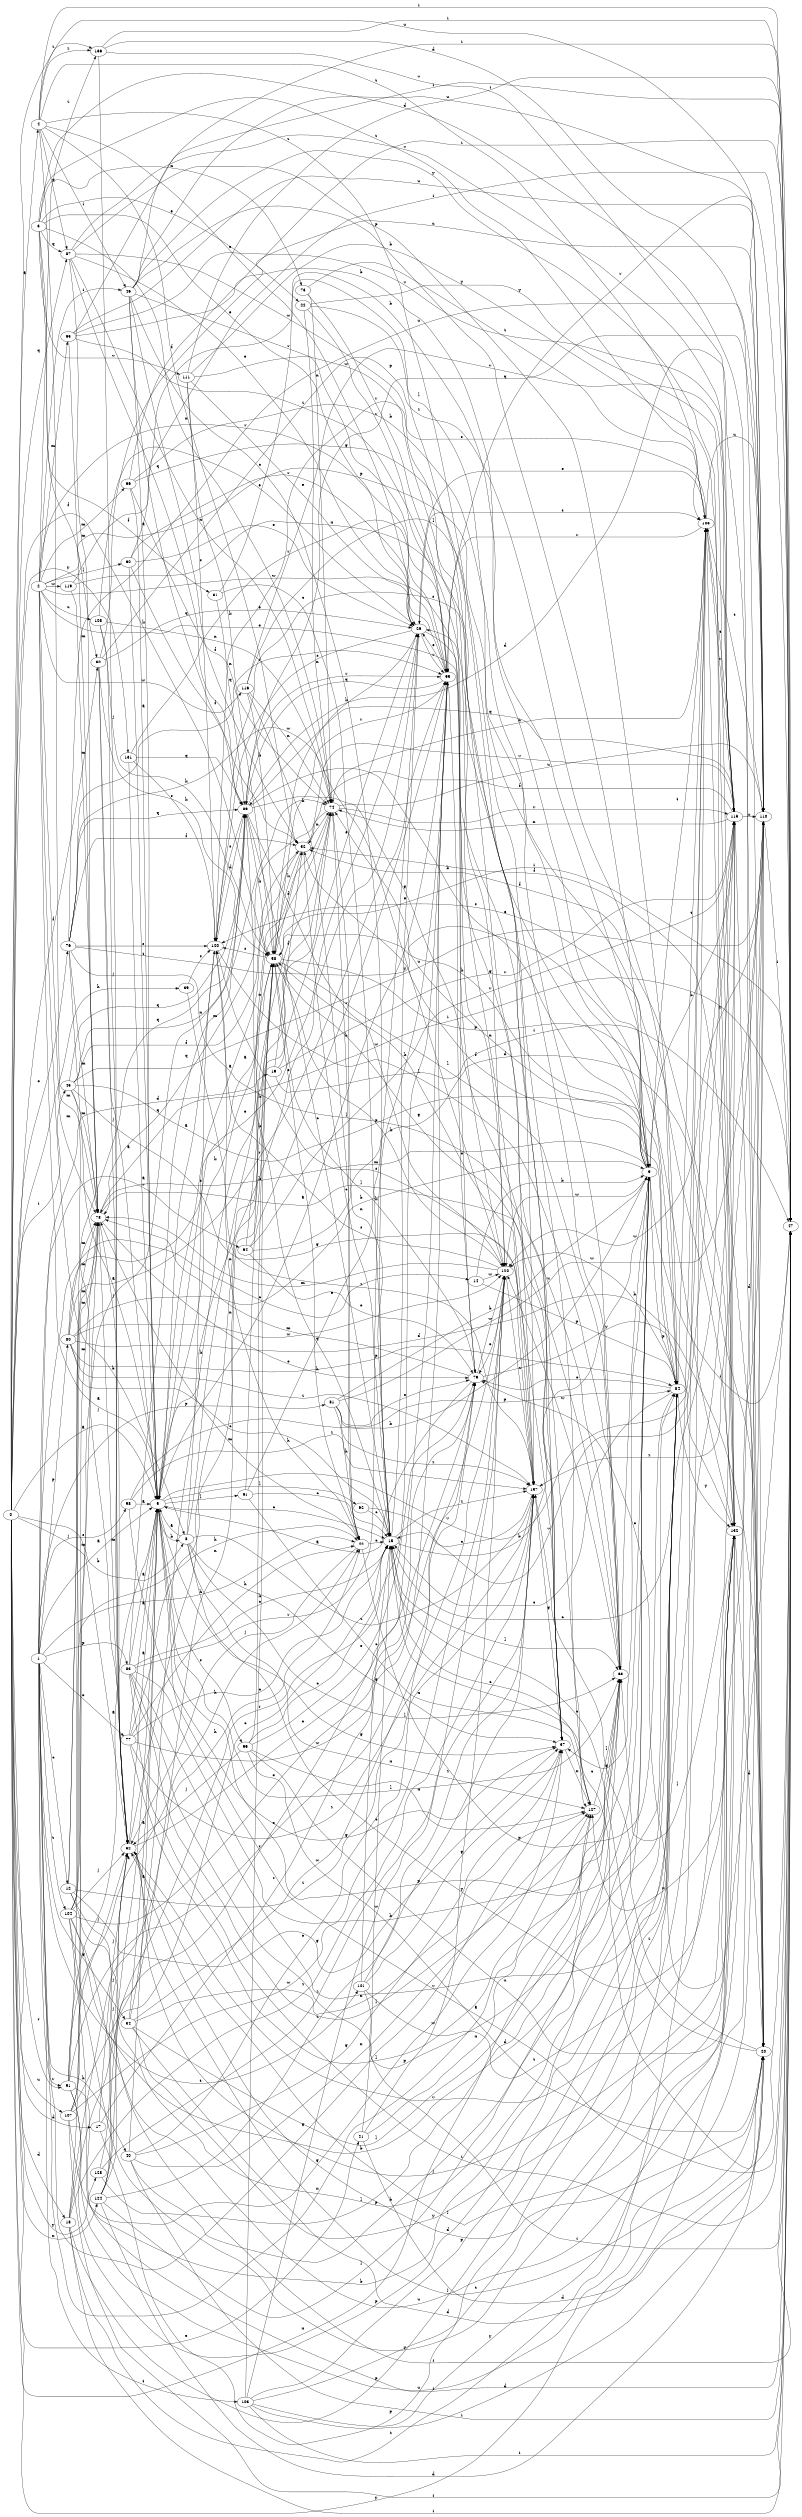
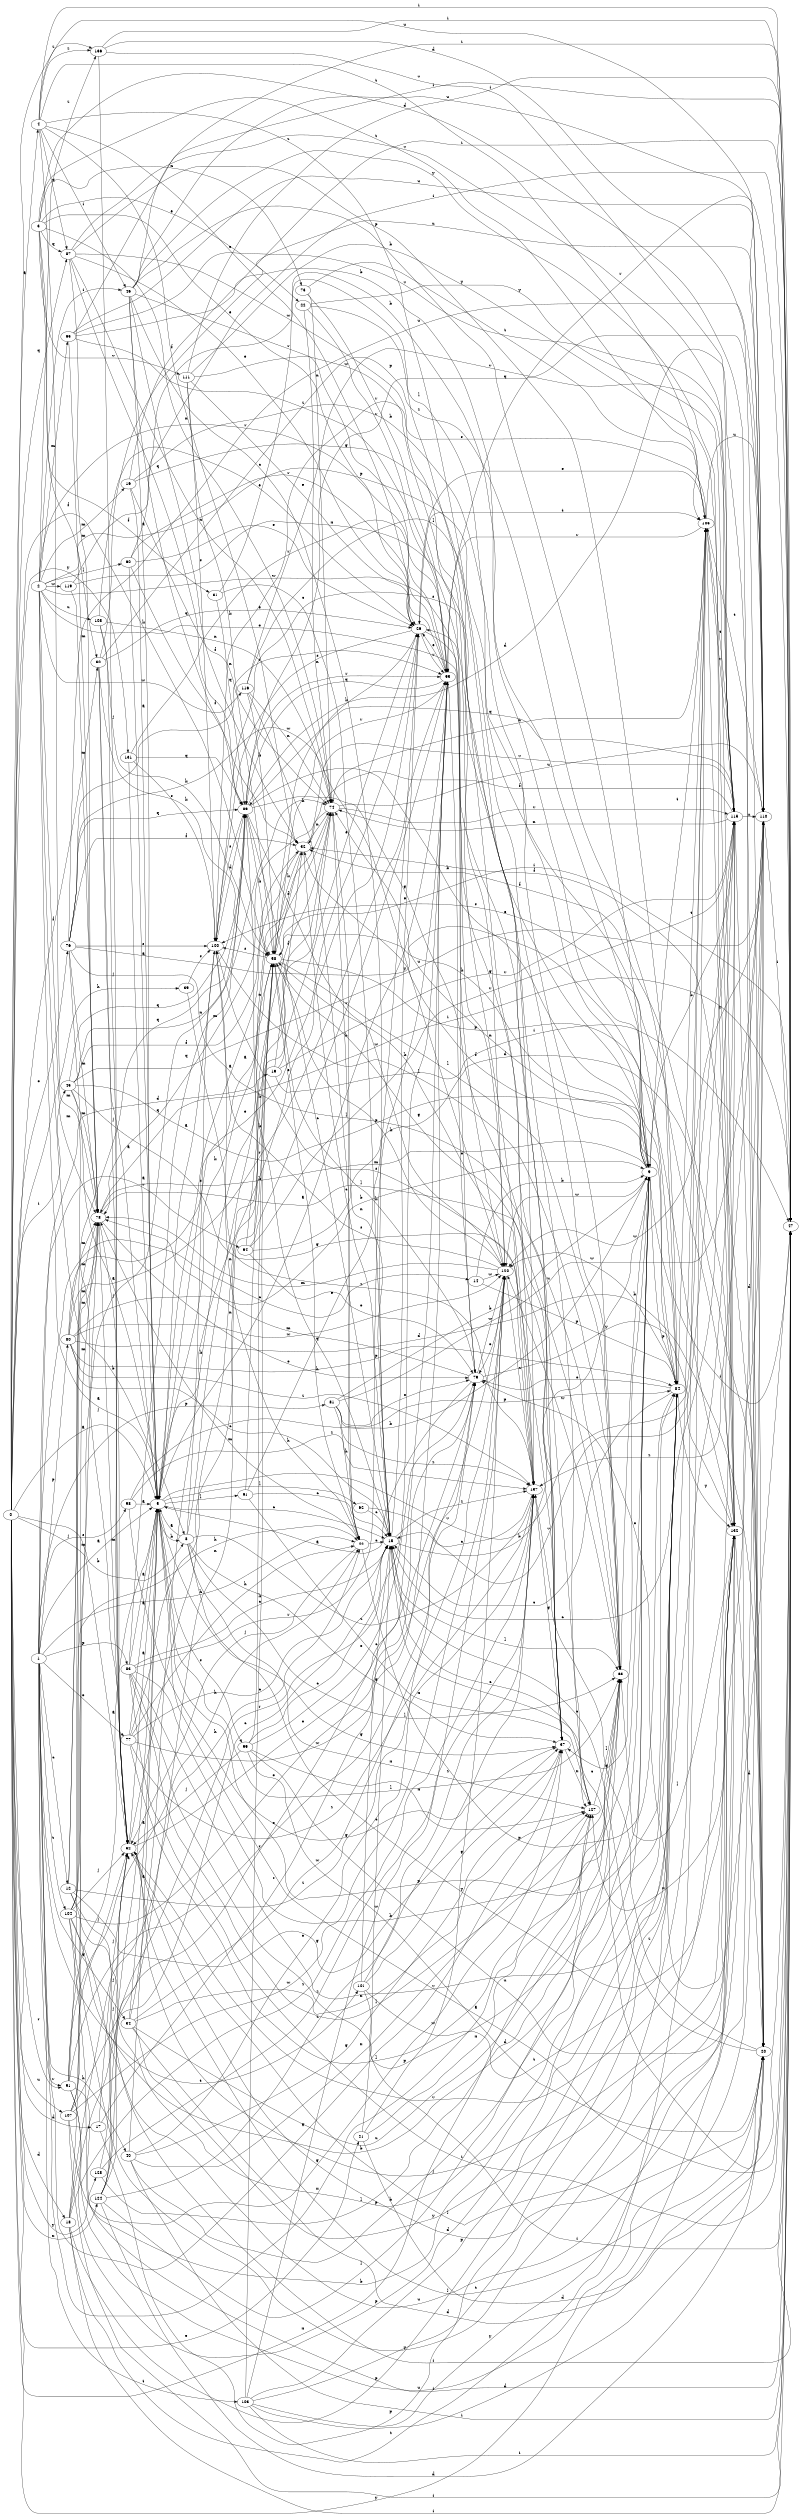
node "66": label "66" -> "16"
edge "60" -> "5": label "t" -> "a"
edge "34" -> "63": label "l" -> "u"
